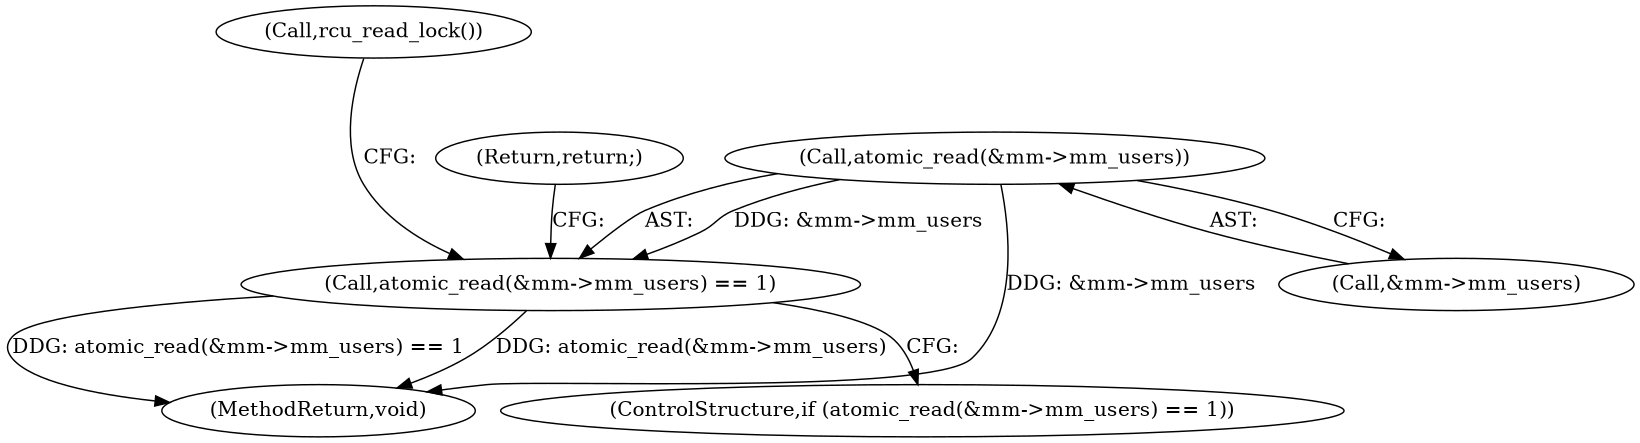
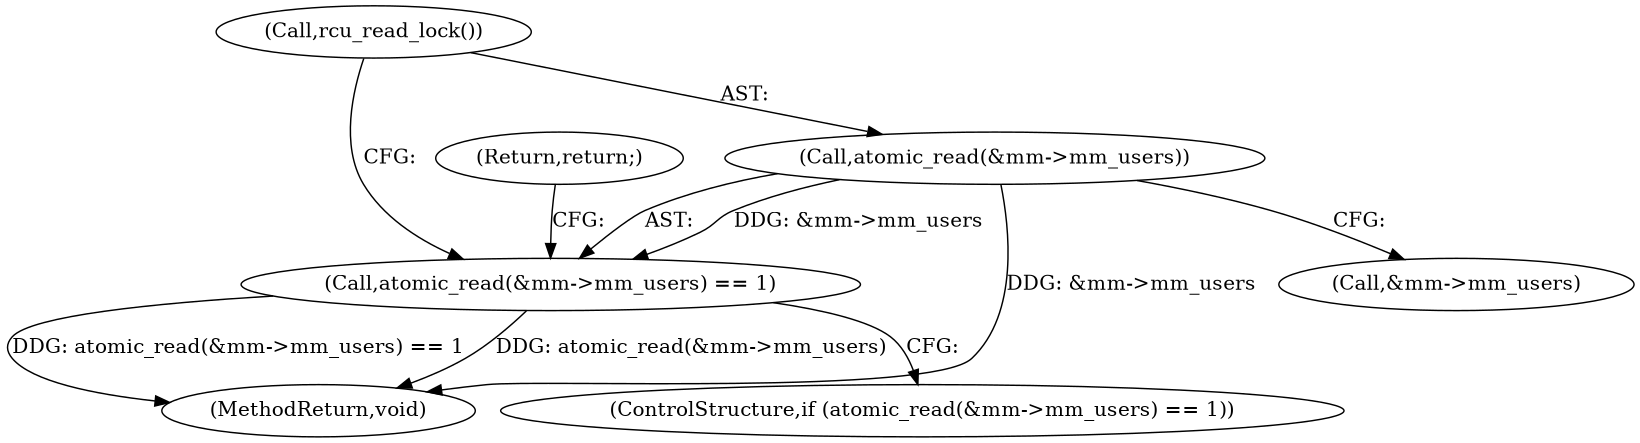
edge "(Call,&mm->mm_users)" -> "(Call,atomic_read(&mm->mm_users))": now "(Call,rcu_read_lock())" -> "(Call,atomic_read(&mm->mm_users))"
